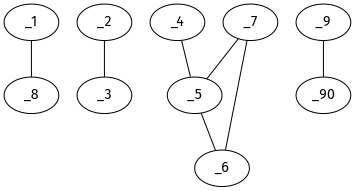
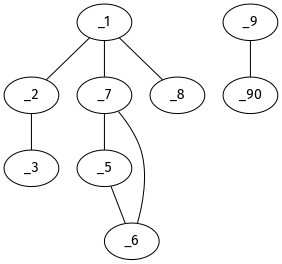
node "_4": removed
edge "_1" -- "_2": added
edge "_1" -- "_7": added
